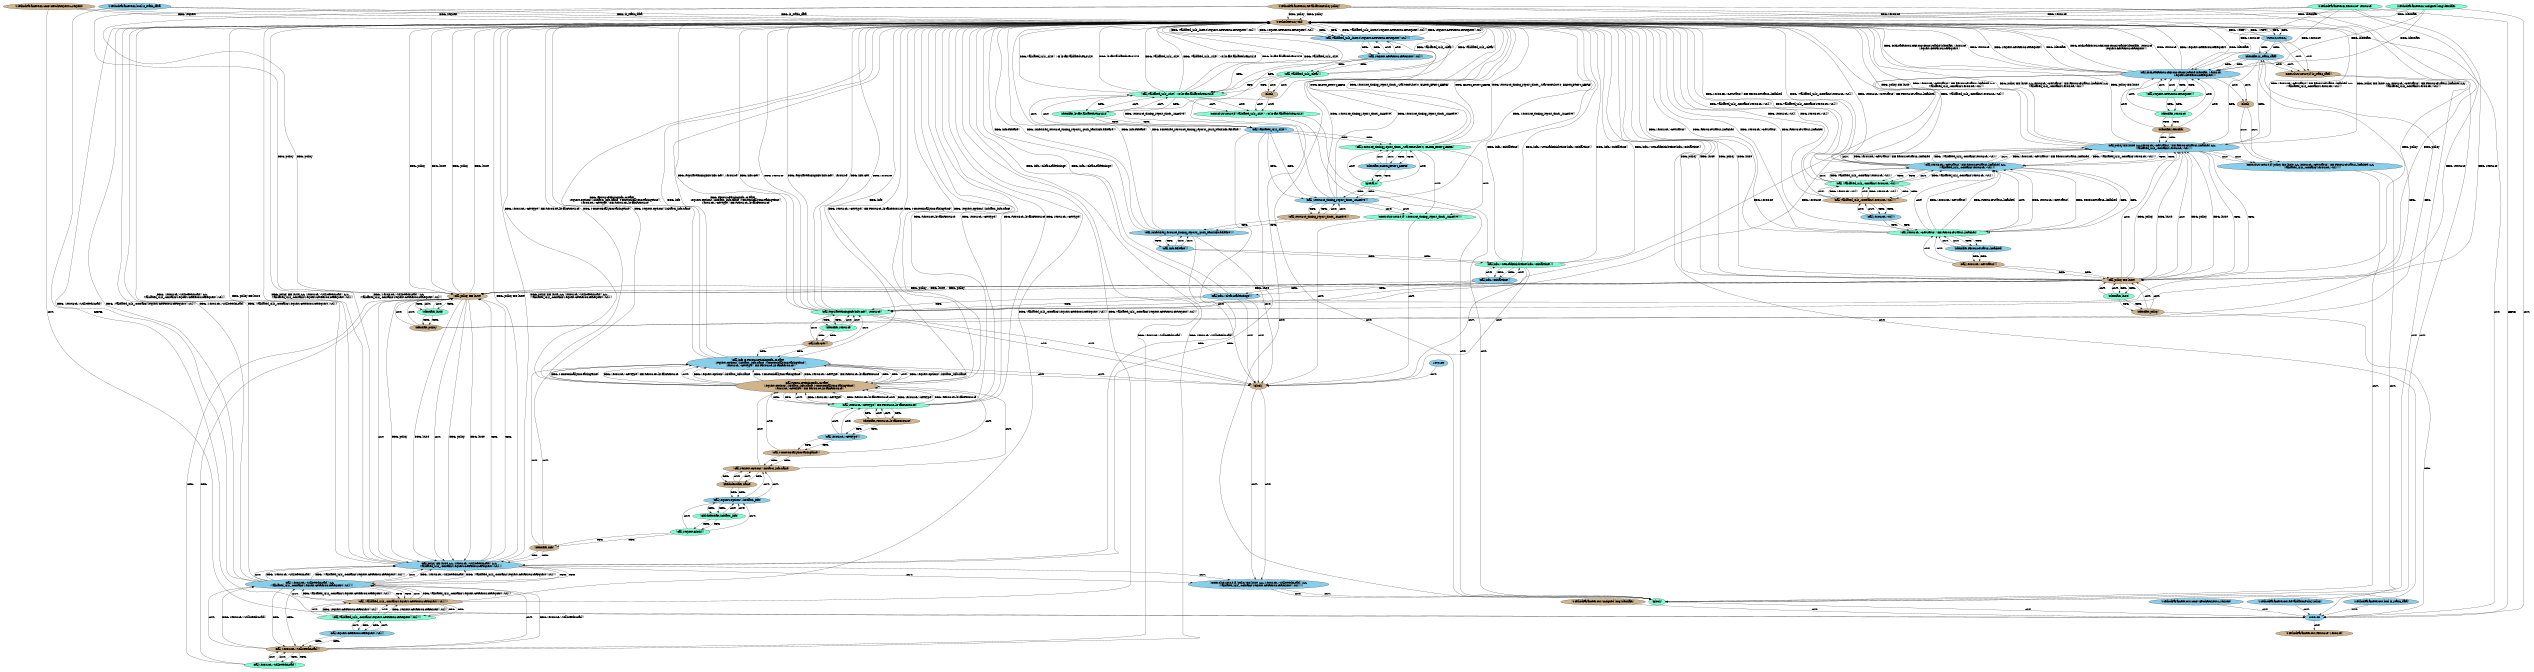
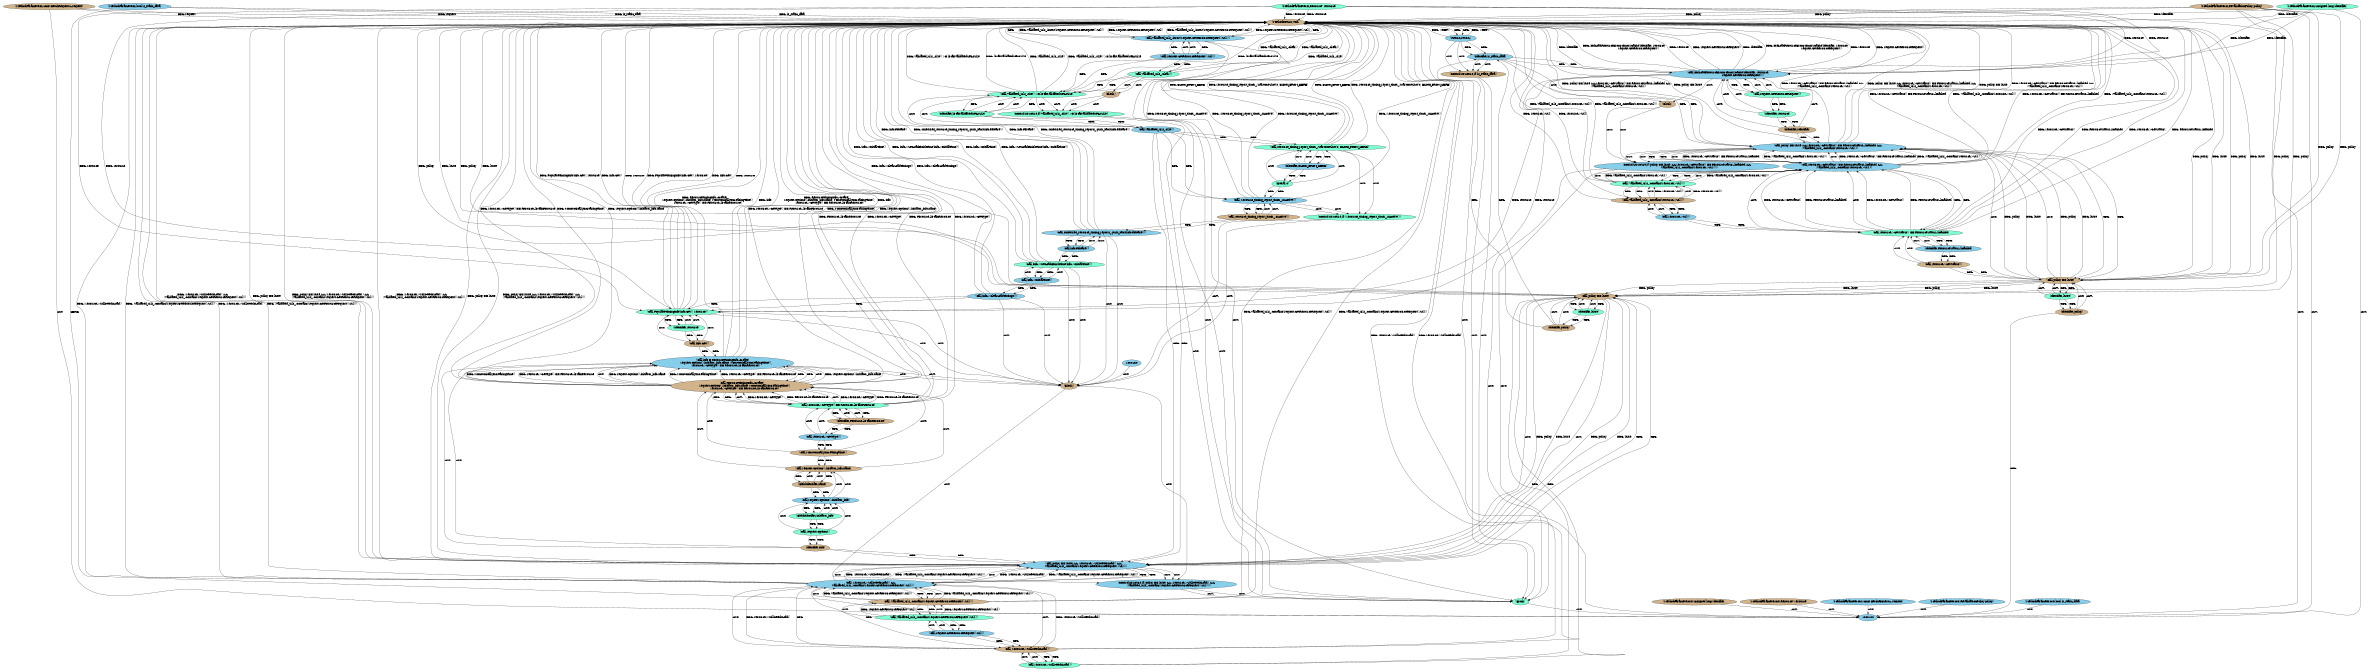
edge "(MethodParameterIn,Resource* resource)" -> "1000100": label "HERE: " -> "AST: "
node "(Call,request.Block())": label "(Call,request.Block())" -> "(Call,request.Options())"
edge "1000100" -> "(MethodParameterOut,Resource* resource)": reversed
